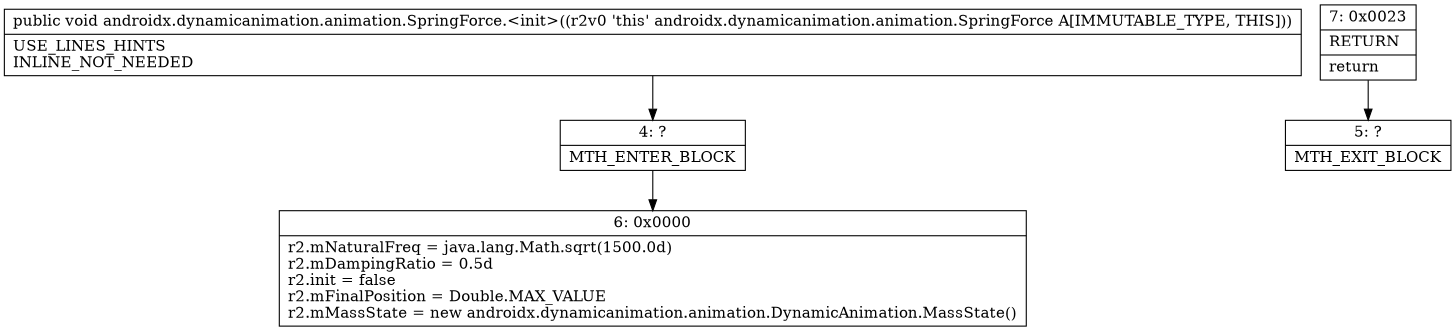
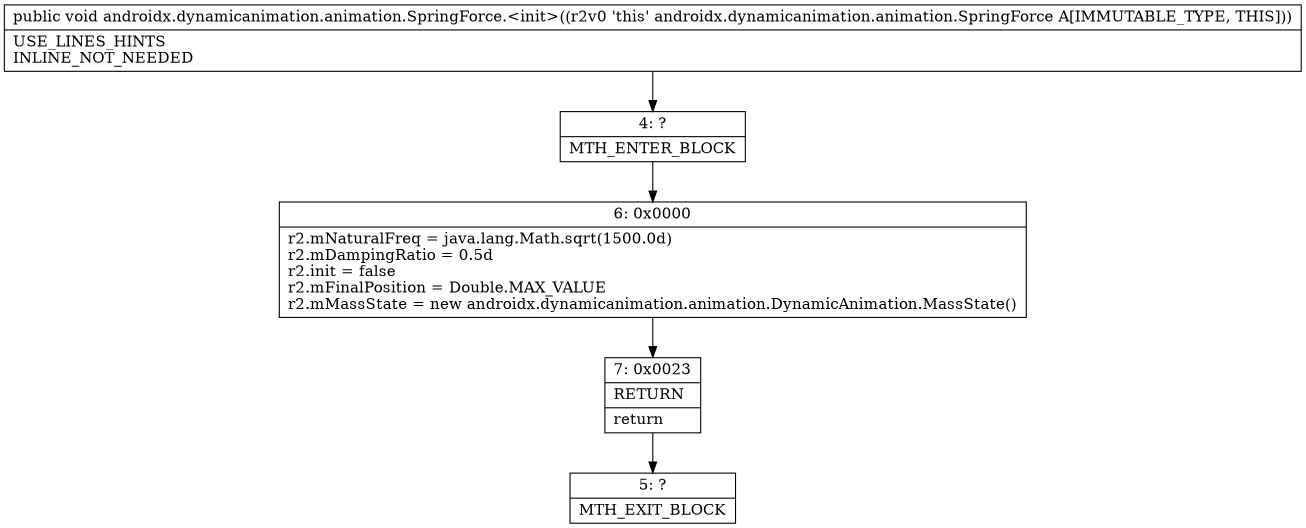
edge "6: 0x0000" -> "7: 0x0023": added
